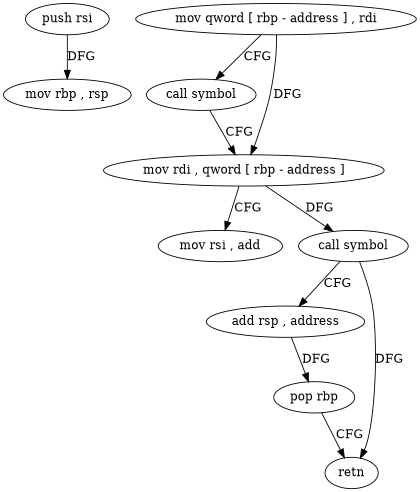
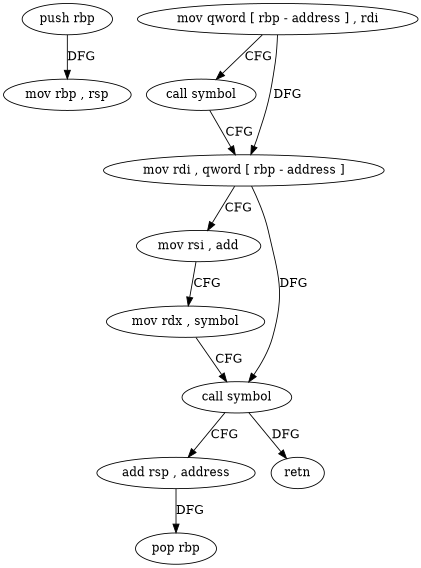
node "push rsi": label "push rsi" -> "push rbp"
node "mov rdx , symbol": added
edge "pop rbp" -> "retn": removed, label "CFG"
